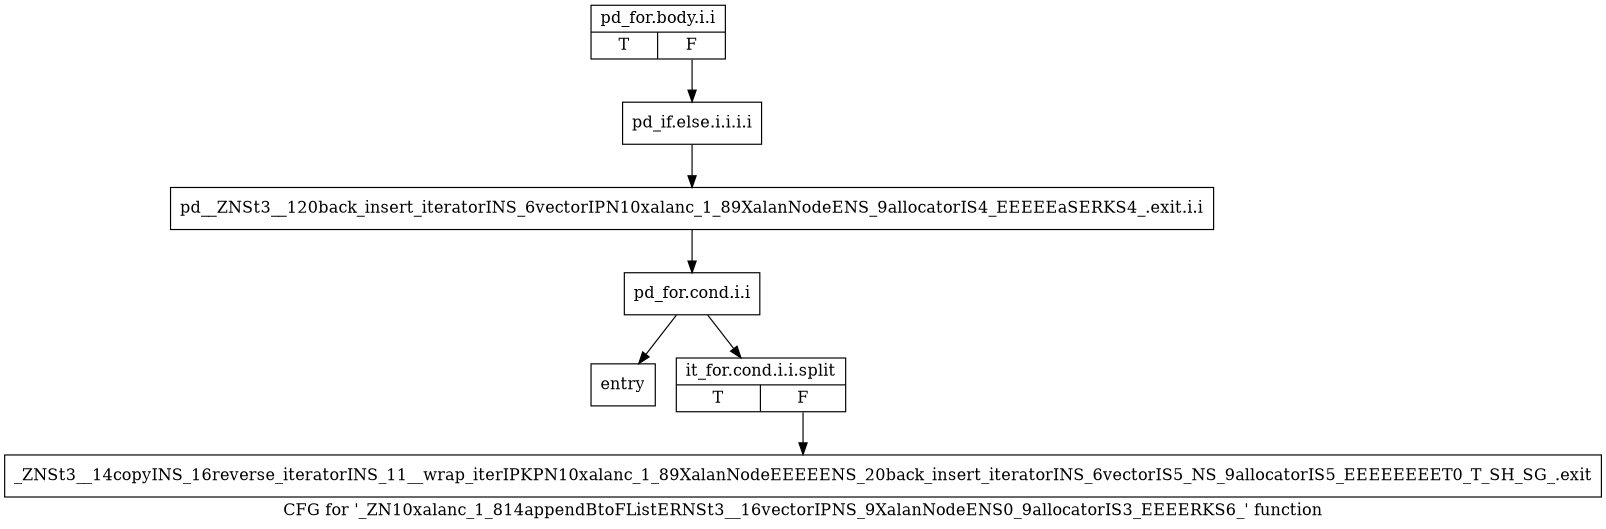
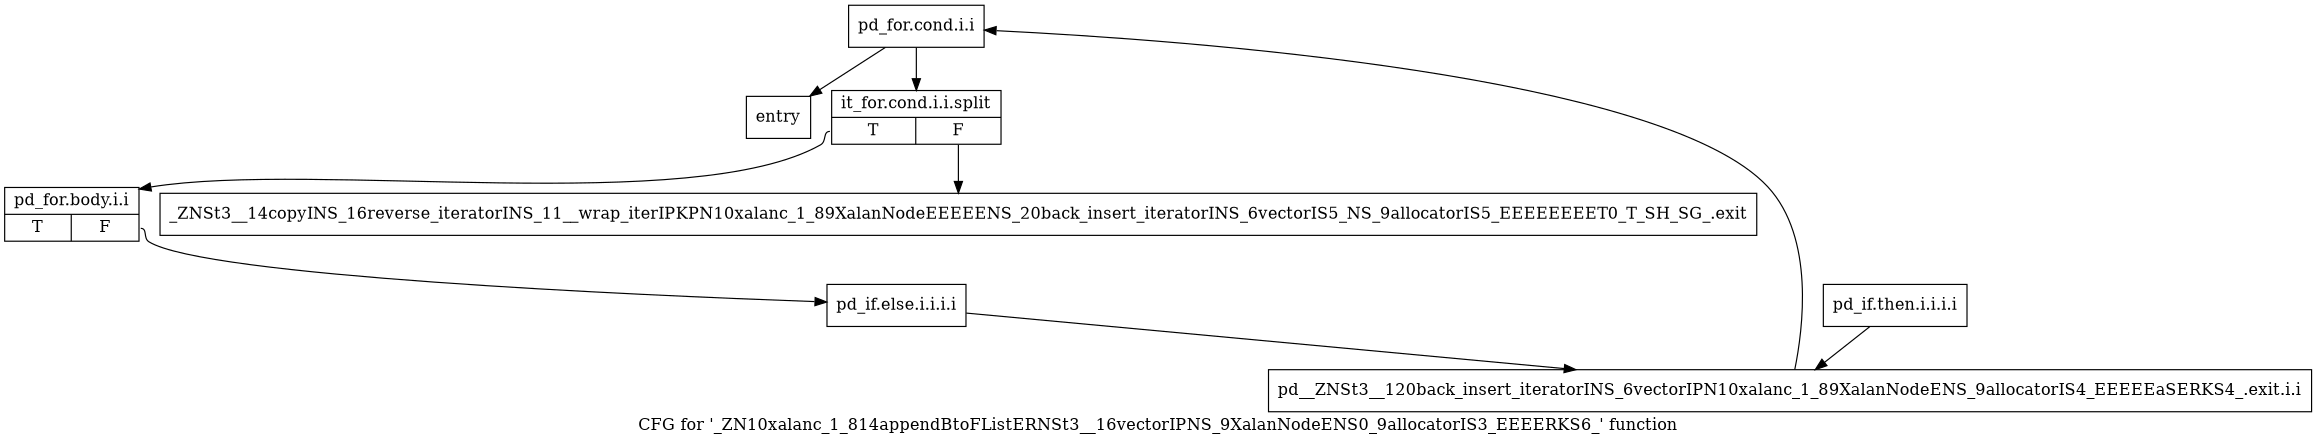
edge "it_for.cond.i.i.split" -> "pd_for.body.i.i": added
node "pd_if.then.i.i.i.i": added
